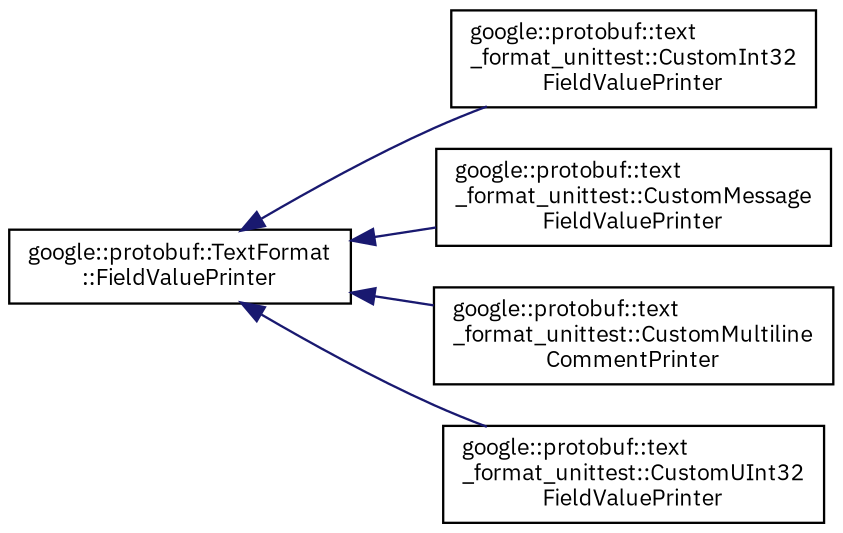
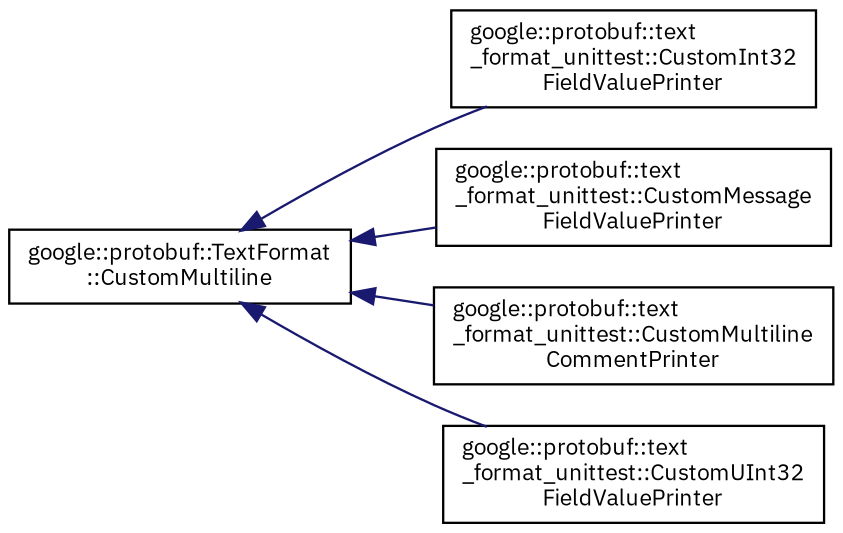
node "google::protobuf::TextFormat ::FieldValuePrinter": label "google::protobuf::TextFormat ::FieldValuePrinter" -> "google::protobuf::TextFormat ::CustomMultiline"
